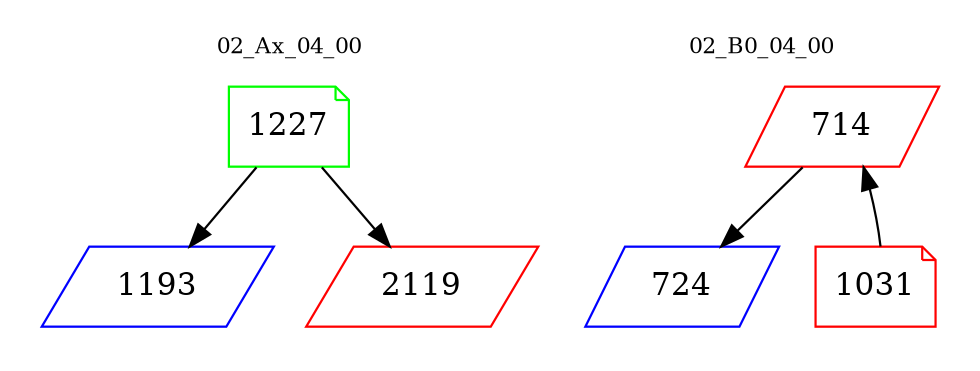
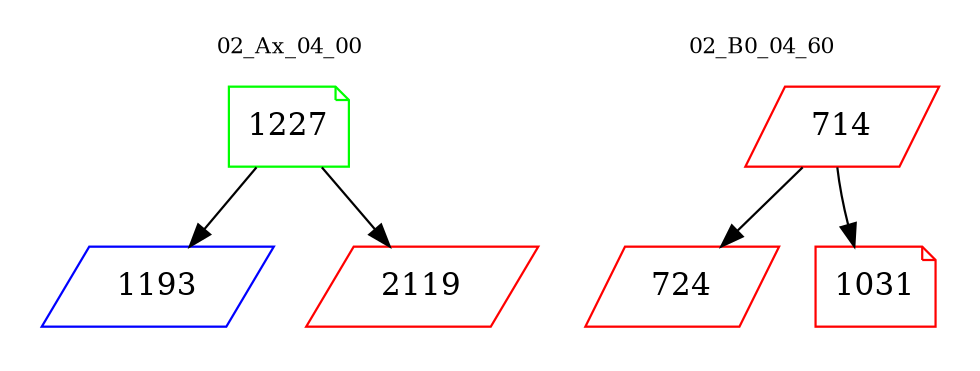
cluster "02_B0_04_00": label "02_B0_04_00" -> "02_B0_04_60"
edge "1031" -> "714": reversed
node "724": color blue -> red
